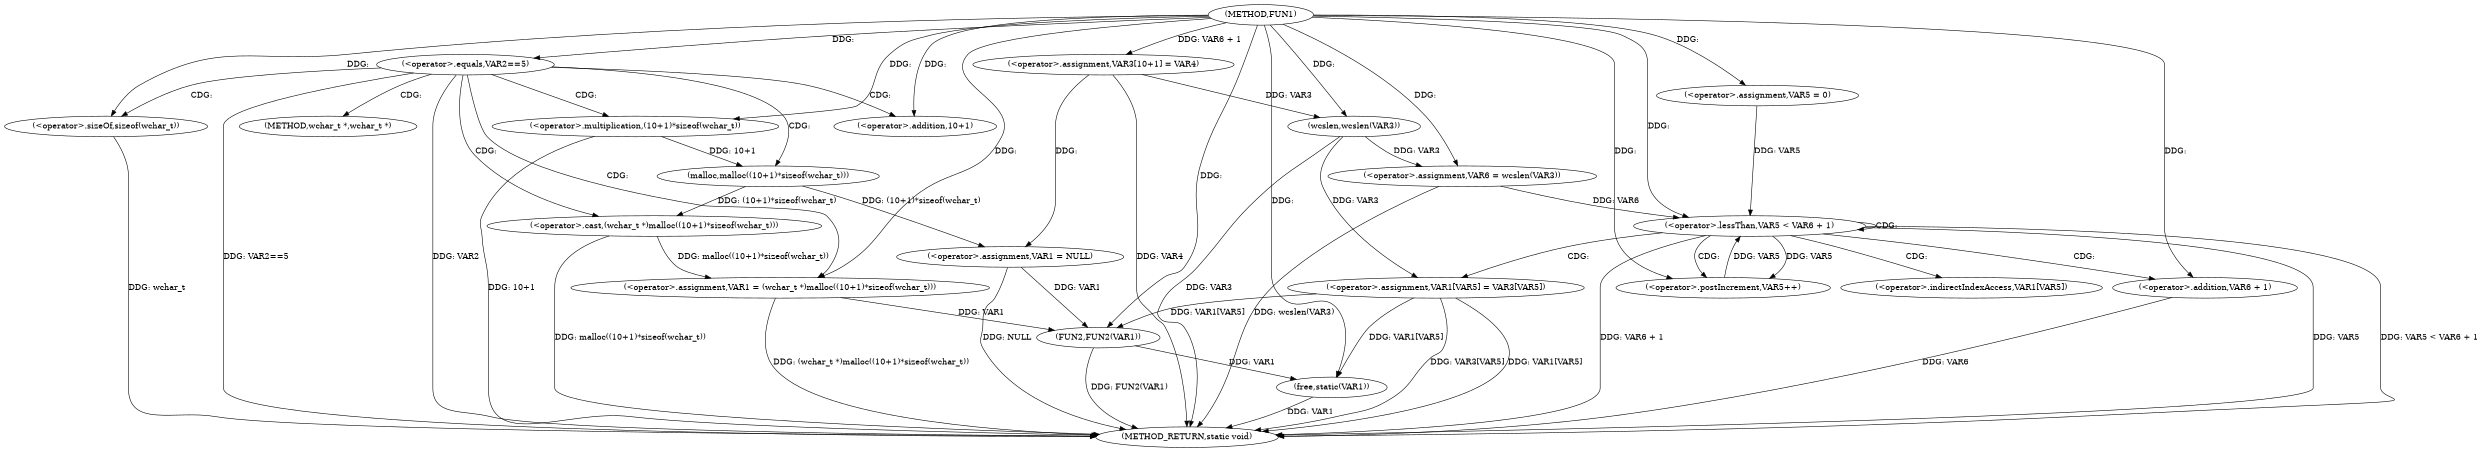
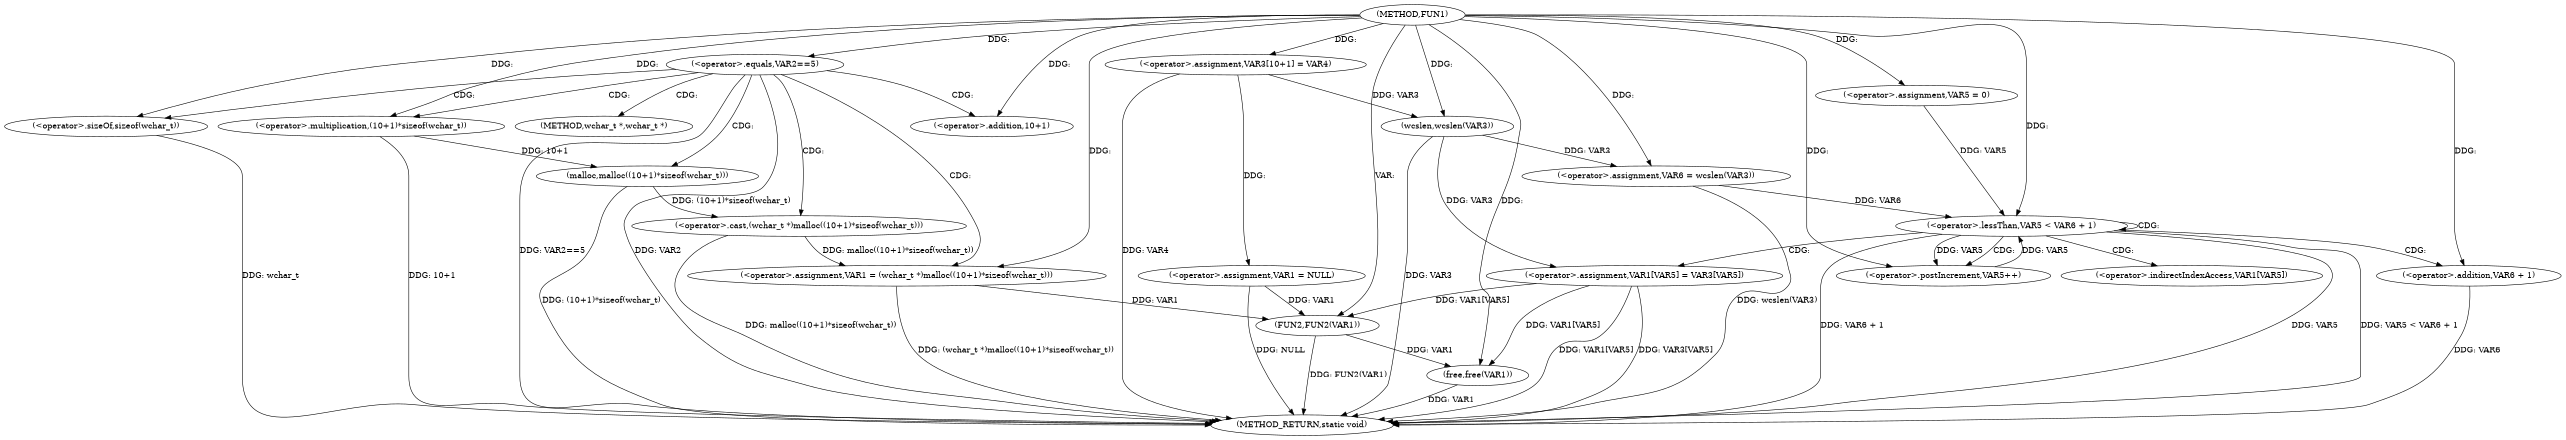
edge "(METHOD,FUN1)" -> "(<operator>.assignment,VAR3[10+1] = VAR4)": label "DDG: VAR6 + 1" -> "DDG: "
edge "(METHOD,FUN1)" -> "(FUN2,FUN2(VAR1))": label "DDG: " -> "VAR: "
edge "(malloc,malloc((10+1)*sizeof(wchar_t)))" -> "(<operator>.assignment,VAR1 = NULL)": now "(malloc,malloc((10+1)*sizeof(wchar_t)))" -> "(METHOD_RETURN,static void)"
node "(free,static(VAR1))": label "(free,static(VAR1))" -> "(free,free(VAR1))"
